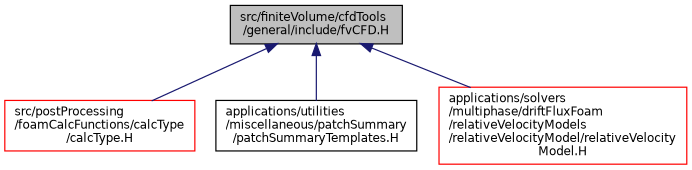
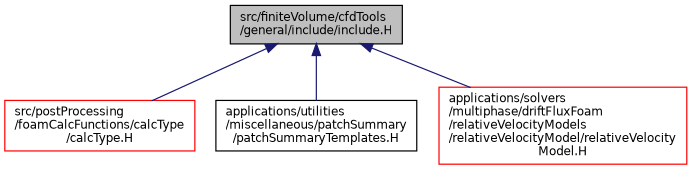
node "src/finiteVolume/cfdTools /general/include/fvCFD.H": label "src/finiteVolume/cfdTools /general/include/fvCFD.H" -> "src/finiteVolume/cfdTools /general/include/include.H"
